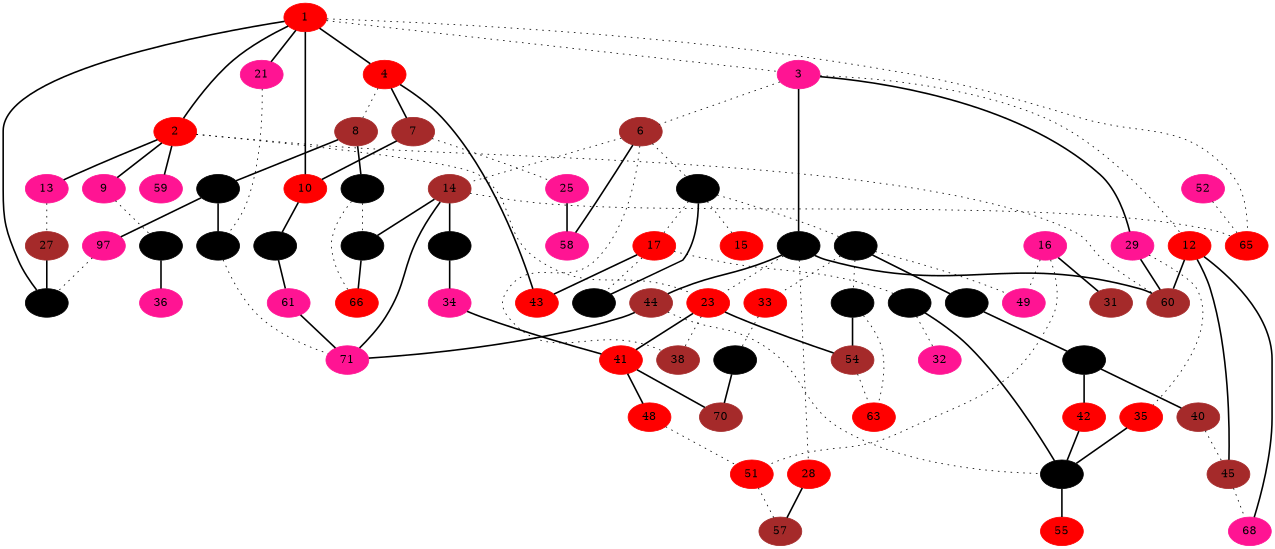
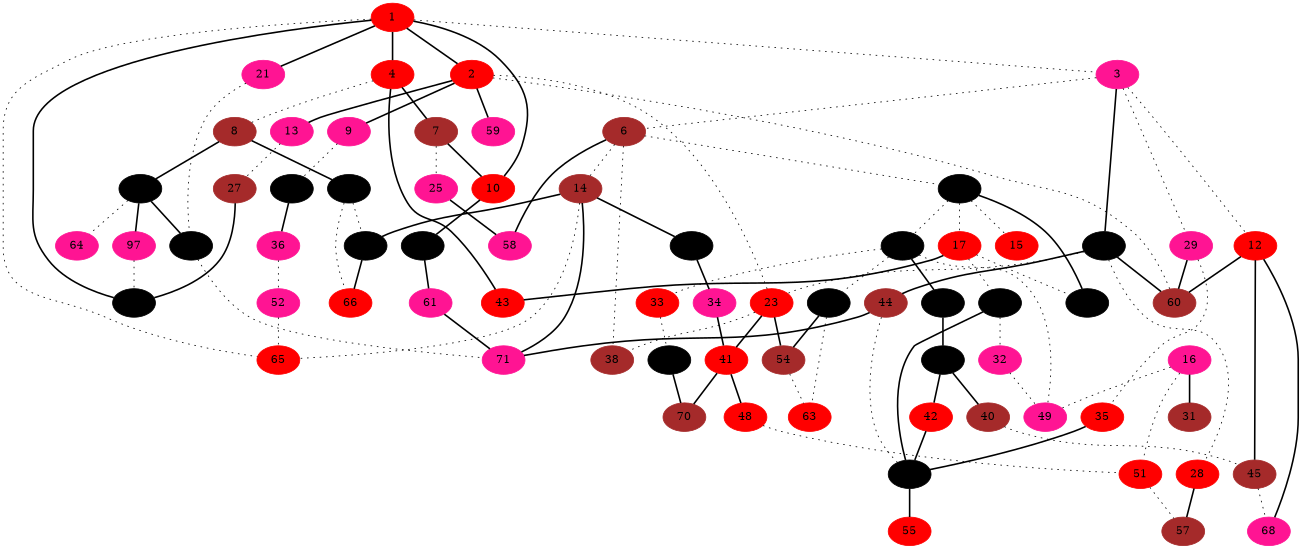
edge "3" -- "29": style bold -> dotted
node "64": added
edge "36" -- "52": added
edge "32" -- "49": added
